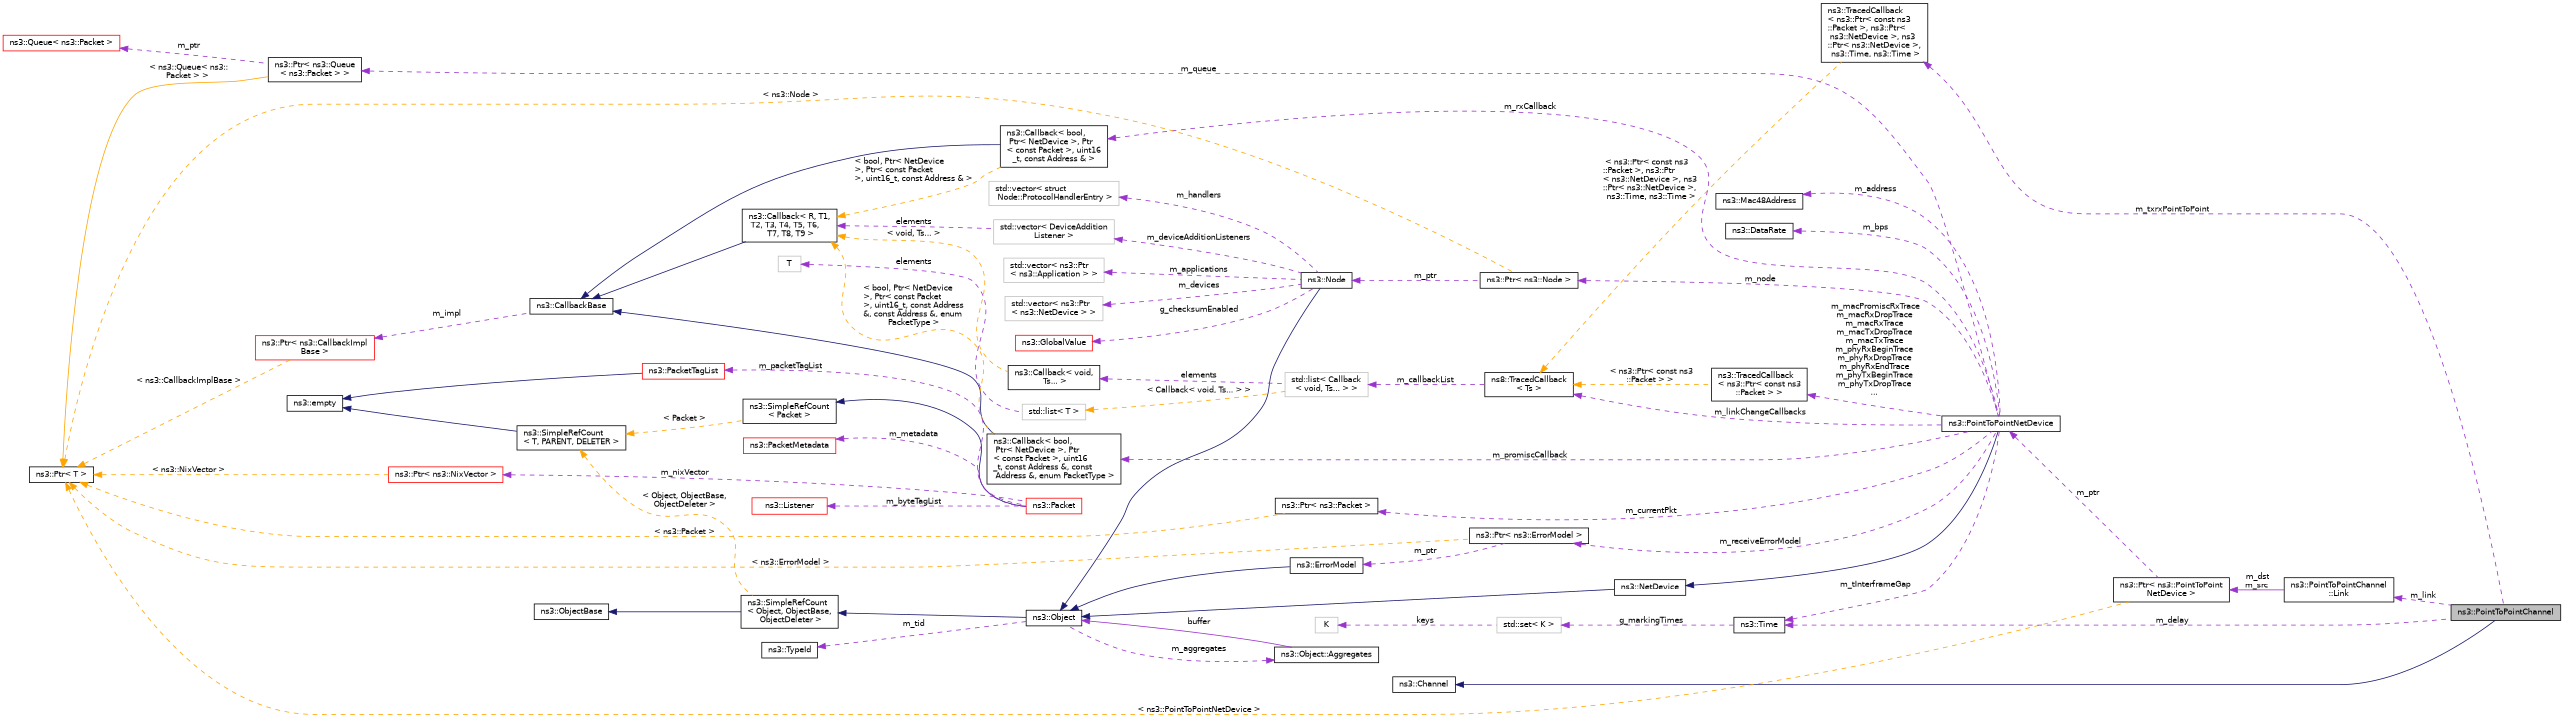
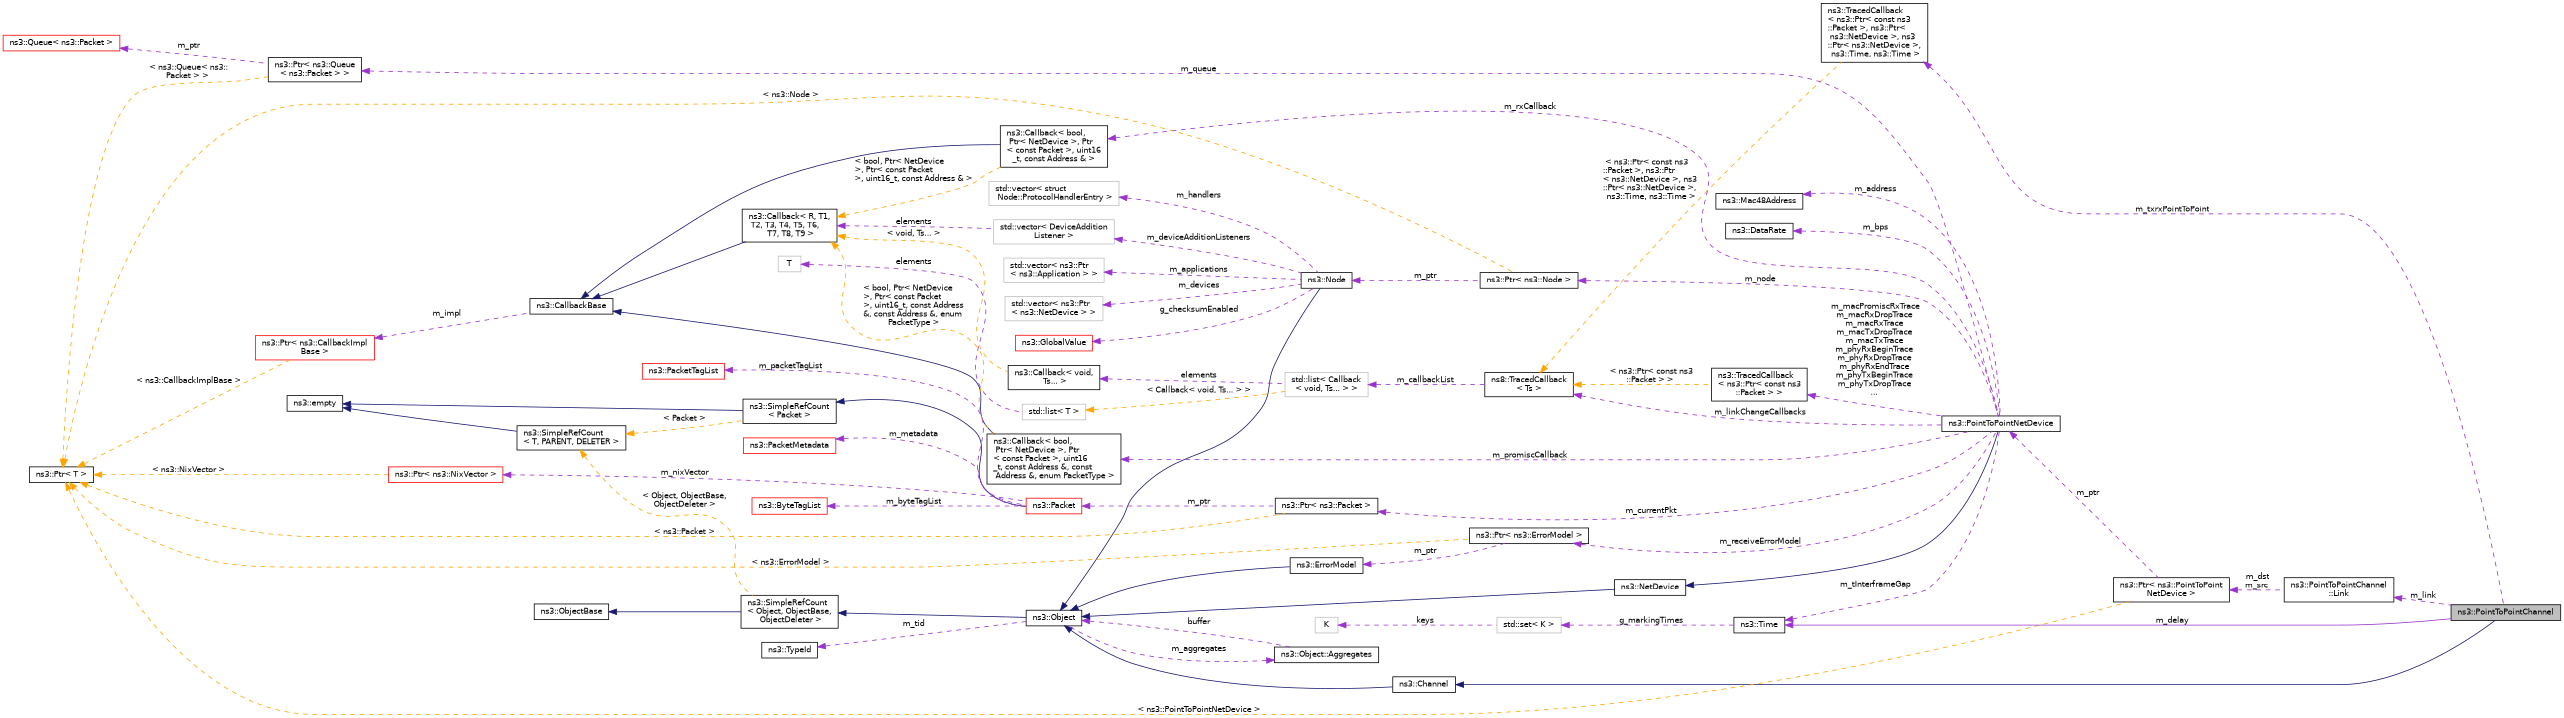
edge "ns3::Ptr< ns3::Queue < ns3::Packet > >" -> "ns3::Ptr< T >": style solid -> dashed
edge "ns3::PacketTagList" -> "ns3::empty": now "ns3::SimpleRefCount < Packet >" -> "ns3::empty"
node "ns3::Listener": label "ns3::Listener" -> "ns3::ByteTagList"
edge "ns3::Ptr< ns3::Packet >" -> "ns3::Packet": added, label "m_ptr"
edge "ns3::PointToPointChannel ::Link" -> "ns3::Ptr< ns3::PointToPoint NetDevice >": style solid -> dashed
edge "ns3::PointToPointChannel" -> "ns3::Time": style dashed -> solid
edge "ns3::Object::Aggregates" -> "ns3::Object": style solid -> dashed
edge "ns3::Channel" -> "ns3::Object": added
